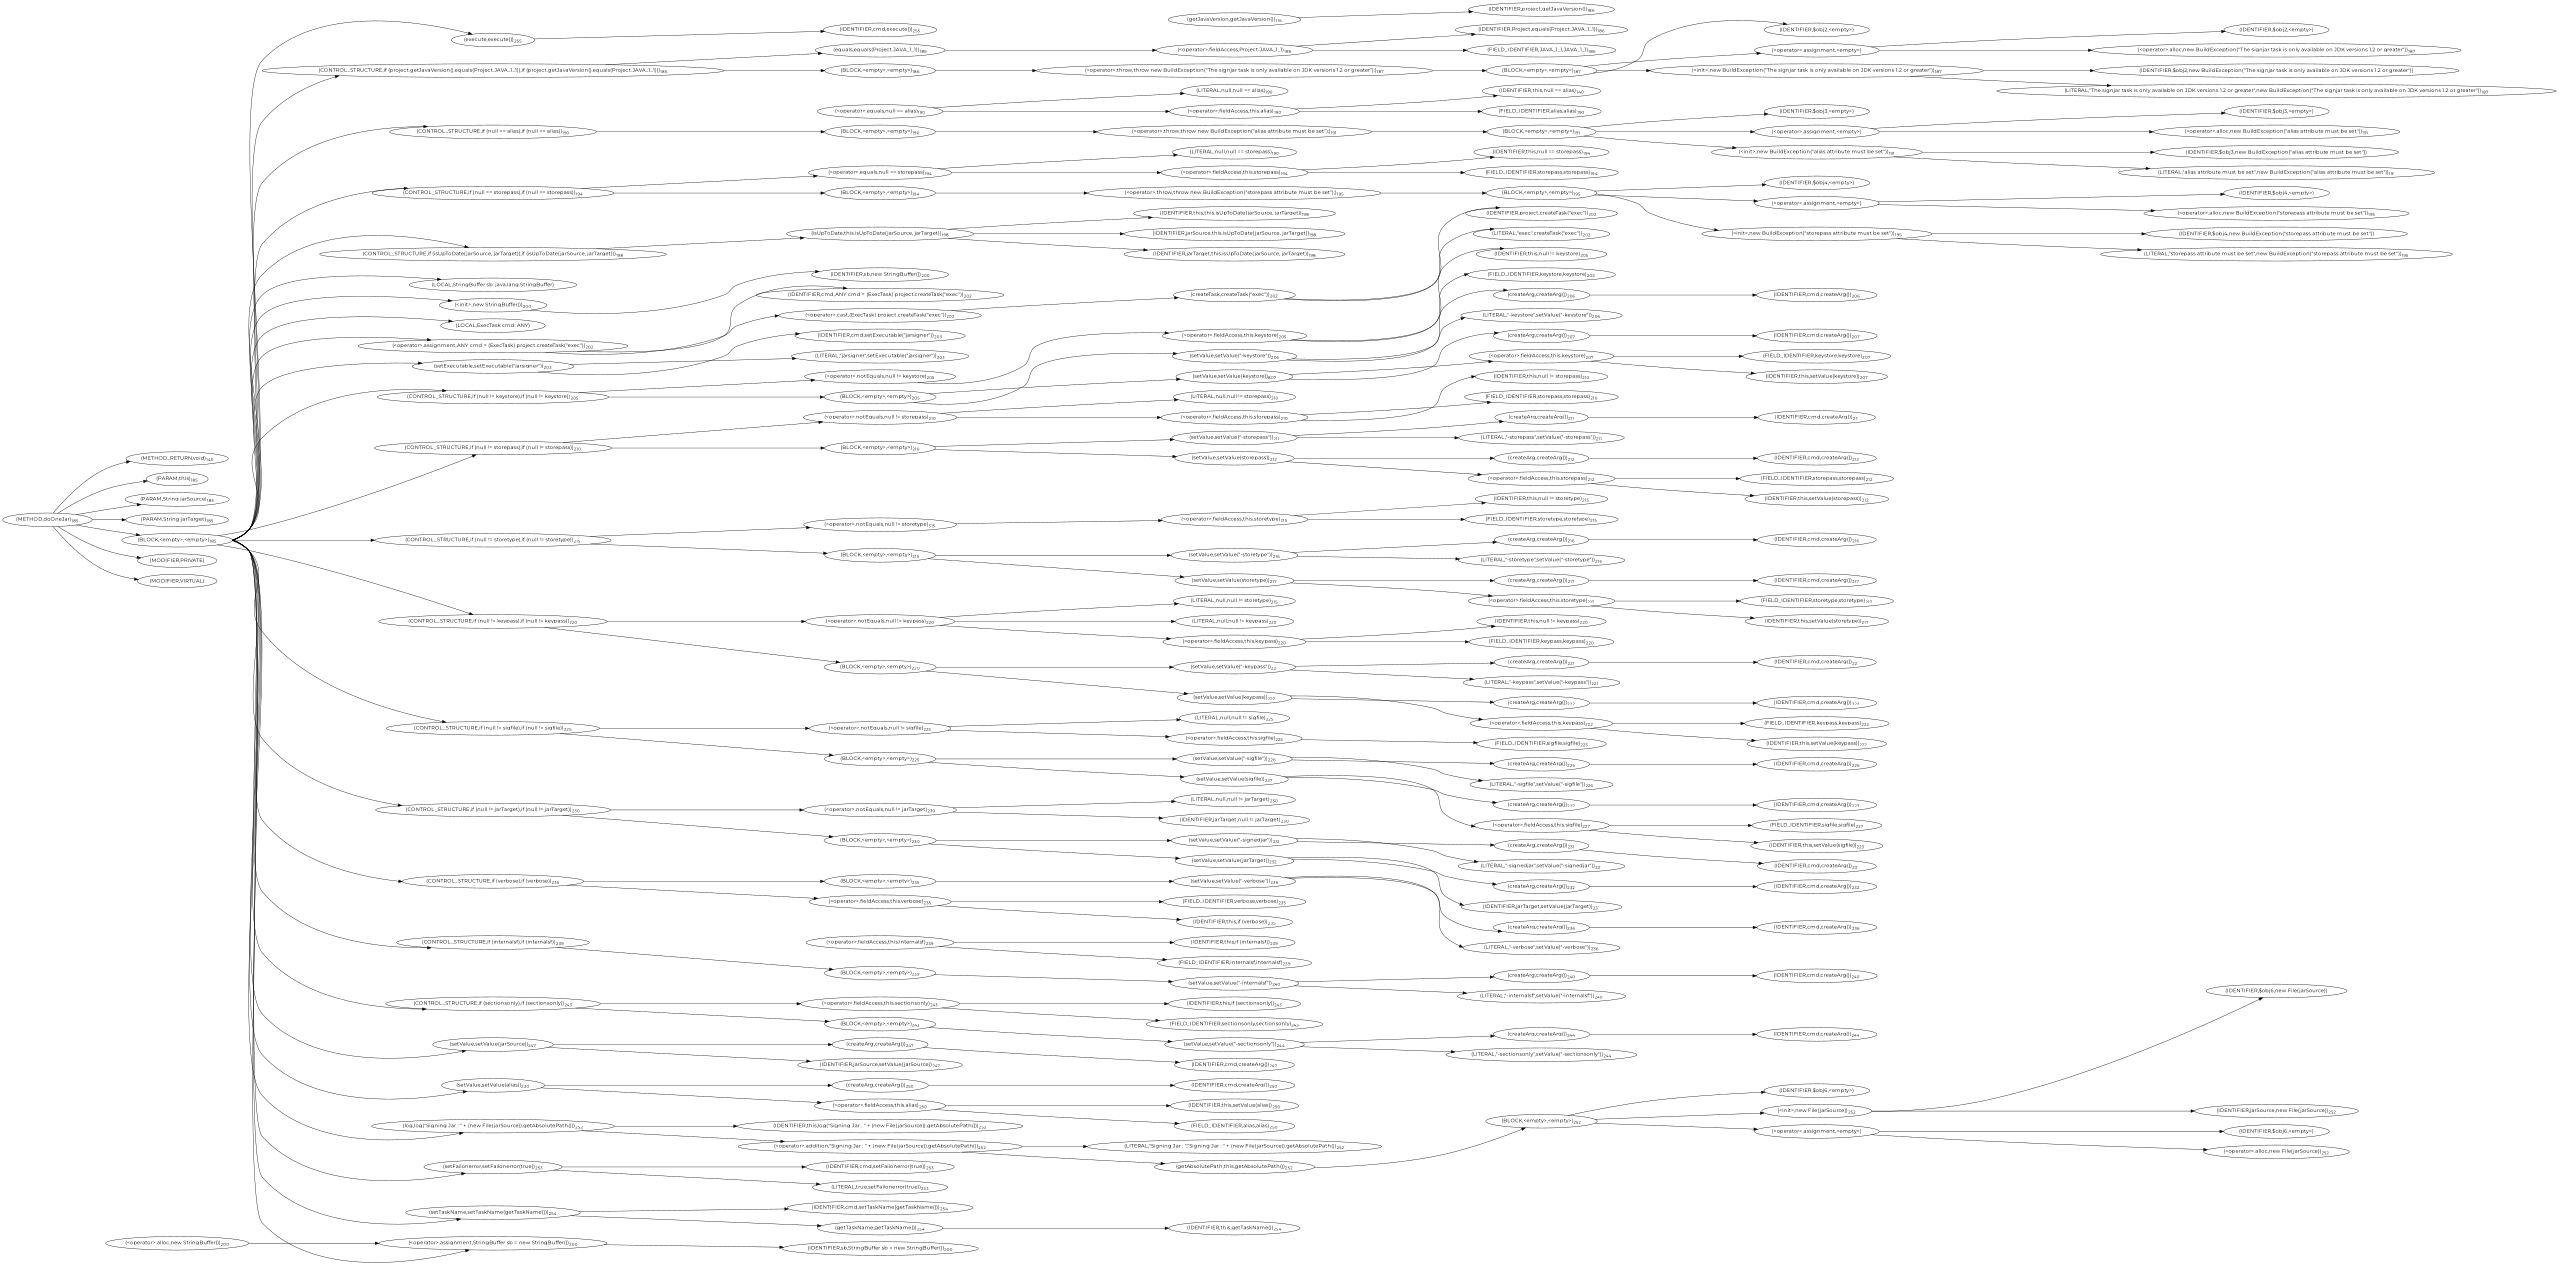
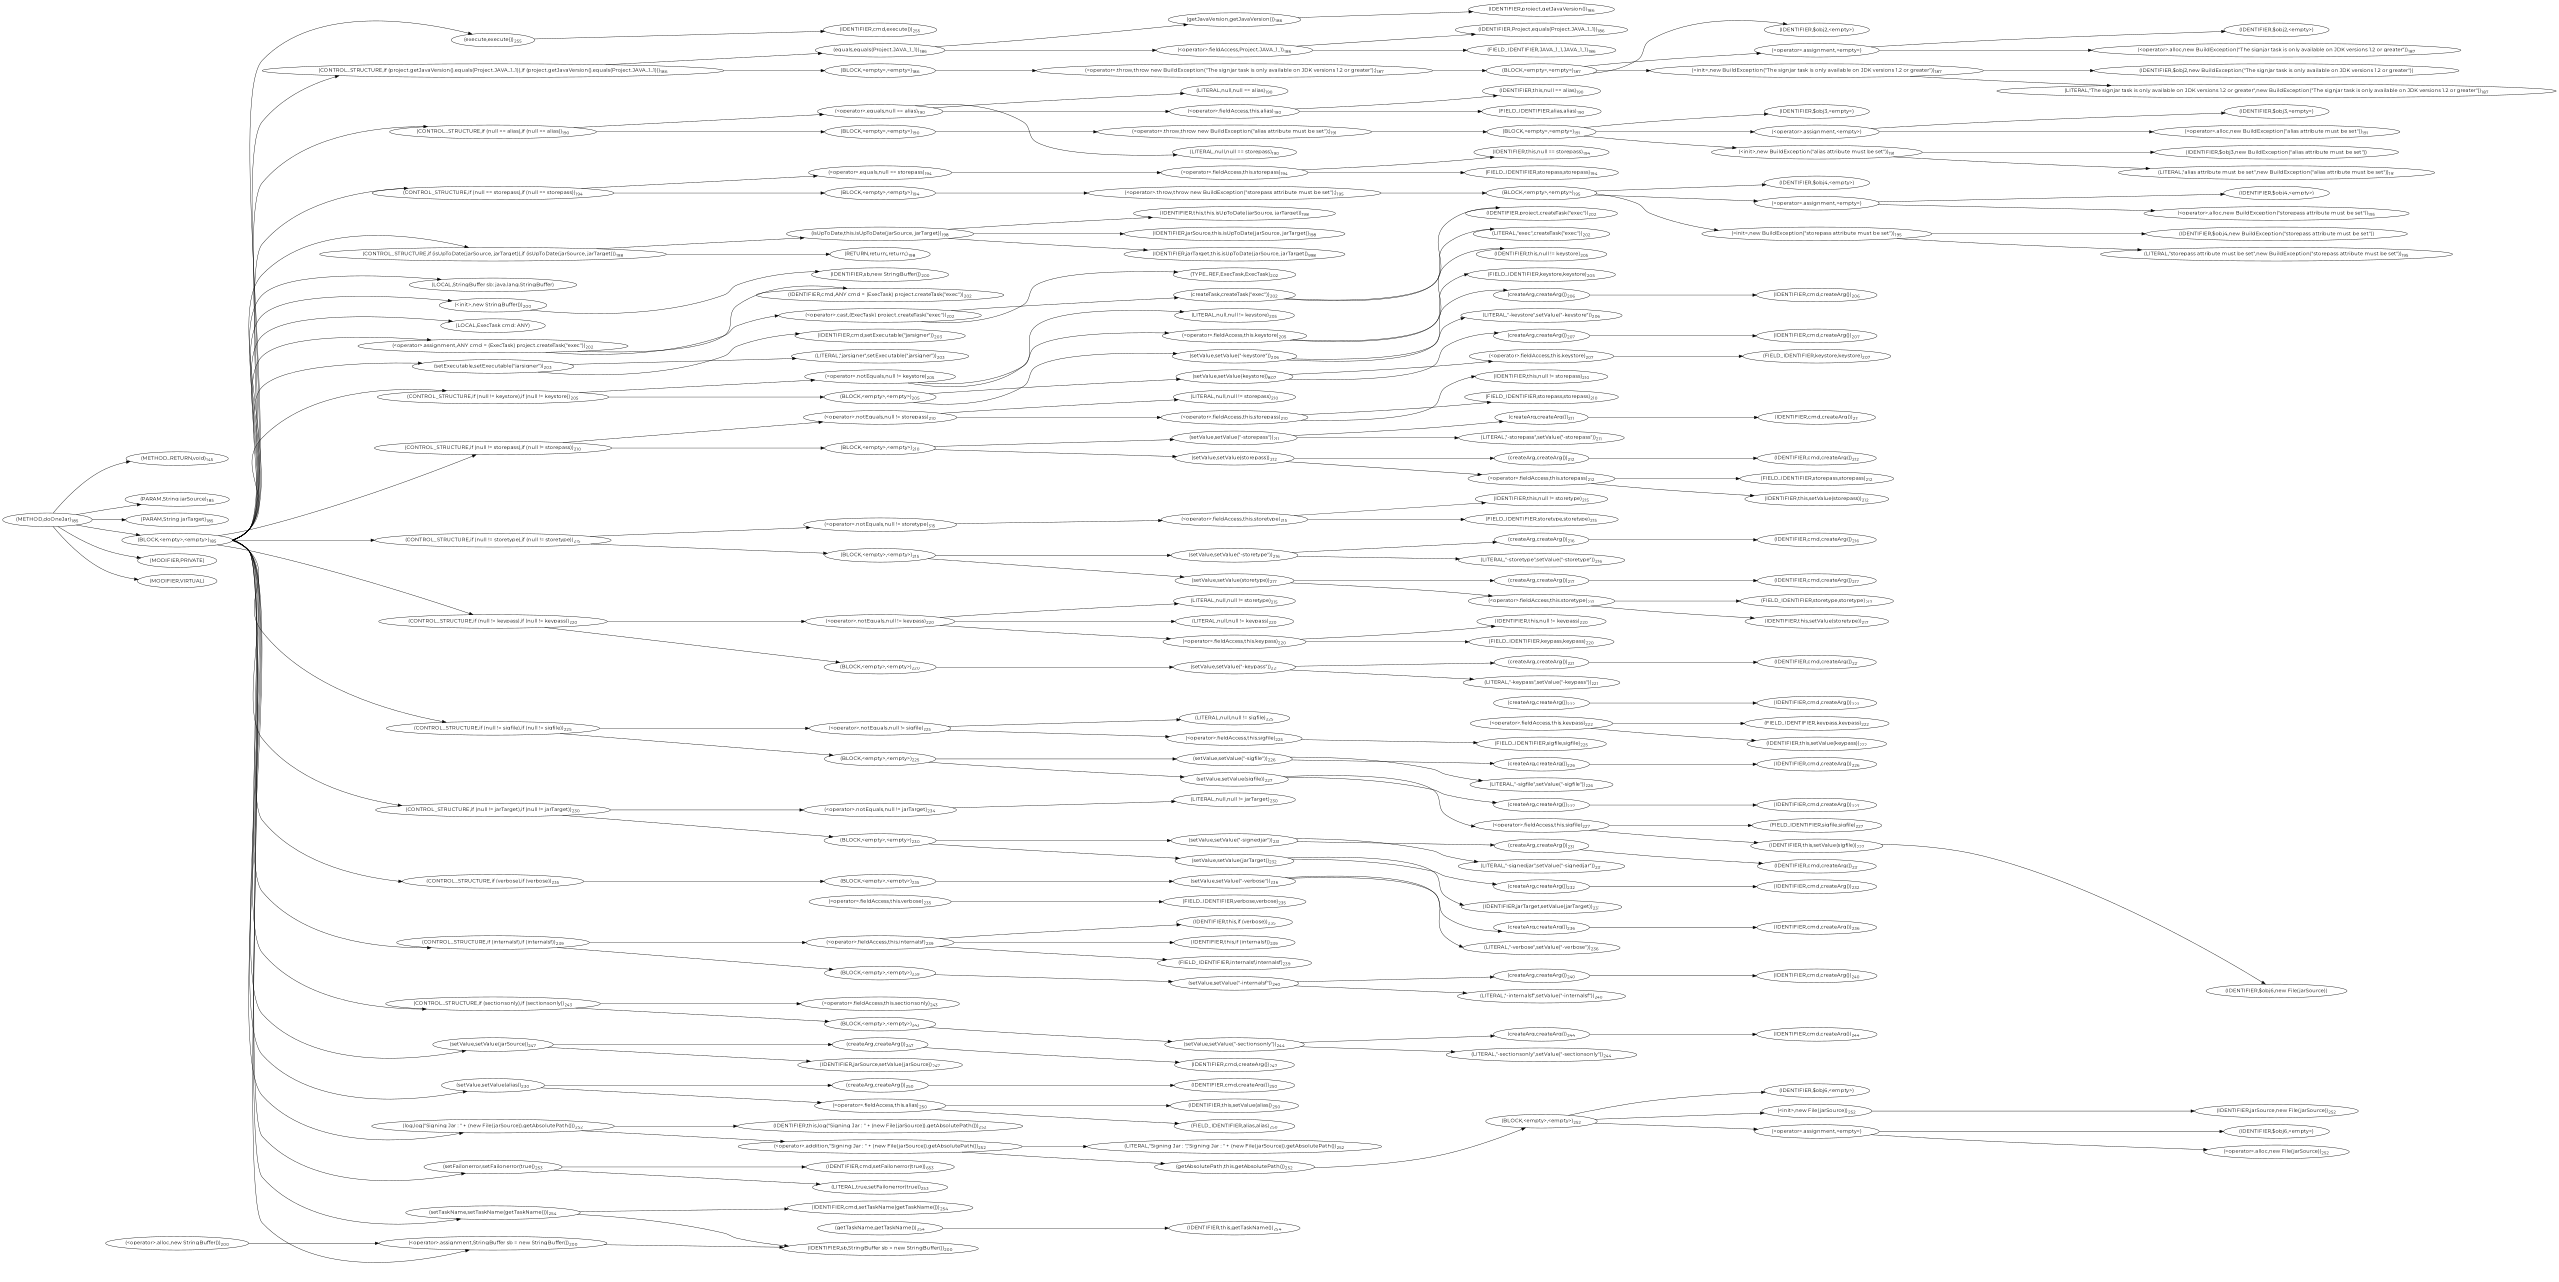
node "(getJavaVersion,getJavaVersion())": text "116" -> "186"
edge "(equals,equals(Project.JAVA_1_1))" -> "(getJavaVersion,getJavaVersion())": added
node "(IDENTIFIER,this,null == alias)": text "140" -> "190"
edge "(CONTROL_STRUCTURE,if (null == alias),if (null == alias))" -> "(<operator>.equals,null == alias)": added
edge "(<operator>.equals,null == storepass)" -> "(LITERAL,null,null == storepass)": now "(<operator>.equals,null == alias)" -> "(LITERAL,null,null == storepass)"
node "(RETURN,return;,return;)": added
node "(IDENTIFIER,jarTarget,this.isUpToDate(jarSource, jarTarget))": text "198" -> "998"
node "(TYPE_REF,ExecTask,ExecTask)": added
node "(LITERAL,null,null != keystore)": added
node "(IDENTIFIER,this,setValue(keystore))": removed
node "(PARAM,this)": removed
node "(setValue,setValue(keypass))": removed
node "(<operator>.notEquals,null != jarTarget)": text "230" -> "234"
node "(IDENTIFIER,jarTarget,null != jarTarget)": removed
node "(IDENTIFIER,this,setValue(sigfile))": text "223" -> "227"
edge "(CONTROL_STRUCTURE,if (verbose),if (verbose))" -> "(<operator>.fieldAccess,this.verbose)": removed
edge "(<operator>.fieldAccess,this.verbose)" -> "(IDENTIFIER,this,if (verbose))": now "(<operator>.fieldAccess,this.internalsf)" -> "(IDENTIFIER,this,if (verbose))"
edge "(CONTROL_STRUCTURE,if (internalsf),if (internalsf))" -> "(<operator>.fieldAccess,this.internalsf)": added
node "(IDENTIFIER,this,if (sectionsonly))": removed
node "(FIELD_IDENTIFIER,sectionsonly,sectionsonly)": removed
edge "(<init>,new File(jarSource))" -> "(IDENTIFIER,$obj6,new File(jarSource))": now "(IDENTIFIER,this,setValue(sigfile))" -> "(IDENTIFIER,$obj6,new File(jarSource))"
node "(IDENTIFIER,cmd,setFailonerror(true))": text "253" -> "653"
edge "(setTaskName,setTaskName(getTaskName()))" -> "(getTaskName,getTaskName())": now "(setTaskName,setTaskName(getTaskName()))" -> "(IDENTIFIER,sb,StringBuffer sb = new StringBuffer())"
